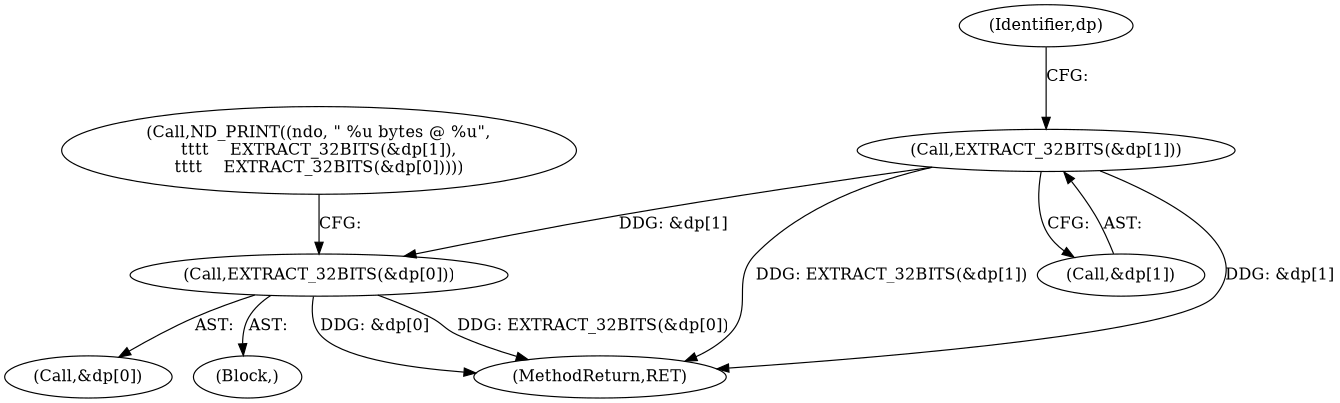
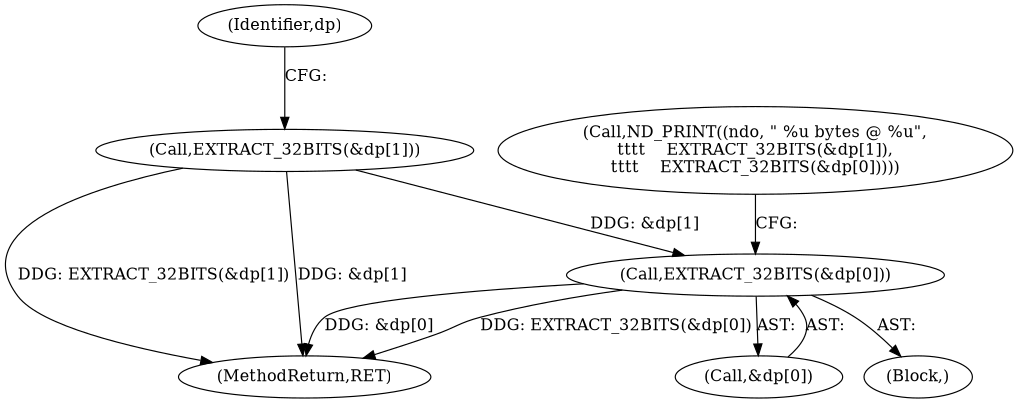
node "(Call,&dp[1])": removed
edge "(Call,&dp[0])" -> "(Call,EXTRACT_32BITS(&dp[0]))": added, label "AST:"
